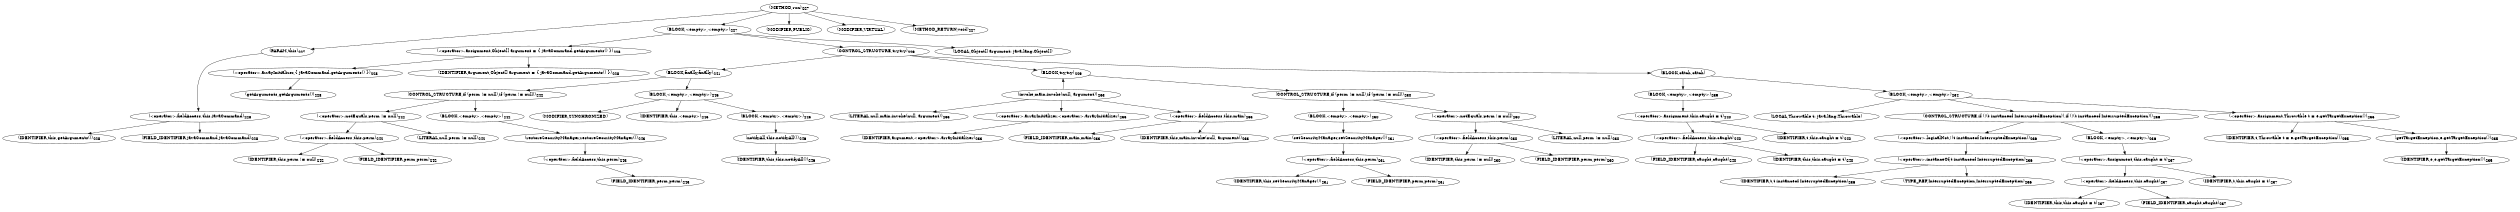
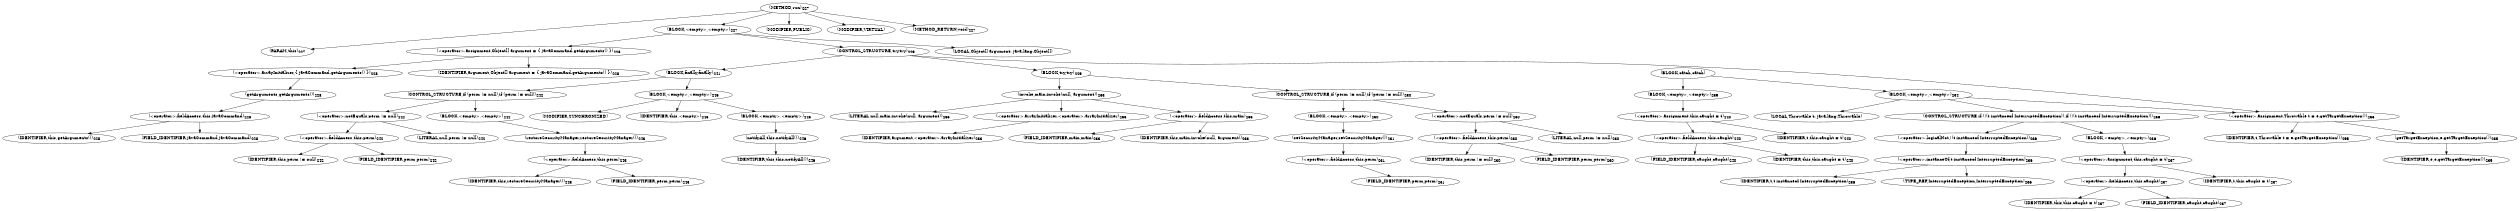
edge "(PARAM,this)" -> "(<operator>.fieldAccess,this.javaCommand)": now "(getArguments,getArguments())" -> "(<operator>.fieldAccess,this.javaCommand)"
edge "(CONTROL_STRUCTURE,try,try)" -> "(BLOCK,catch,catch)": now "(CONTROL_STRUCTURE,try,try)" -> "(<operator>.assignment,Throwable t = e.getTargetException())"
edge "(invoke,main.invoke(null, argument))" -> "(BLOCK,try,try)": reversed
node "(IDENTIFIER,this,restoreSecurityManager())": added
node "(IDENTIFIER,this,setSecurityManager())": removed
